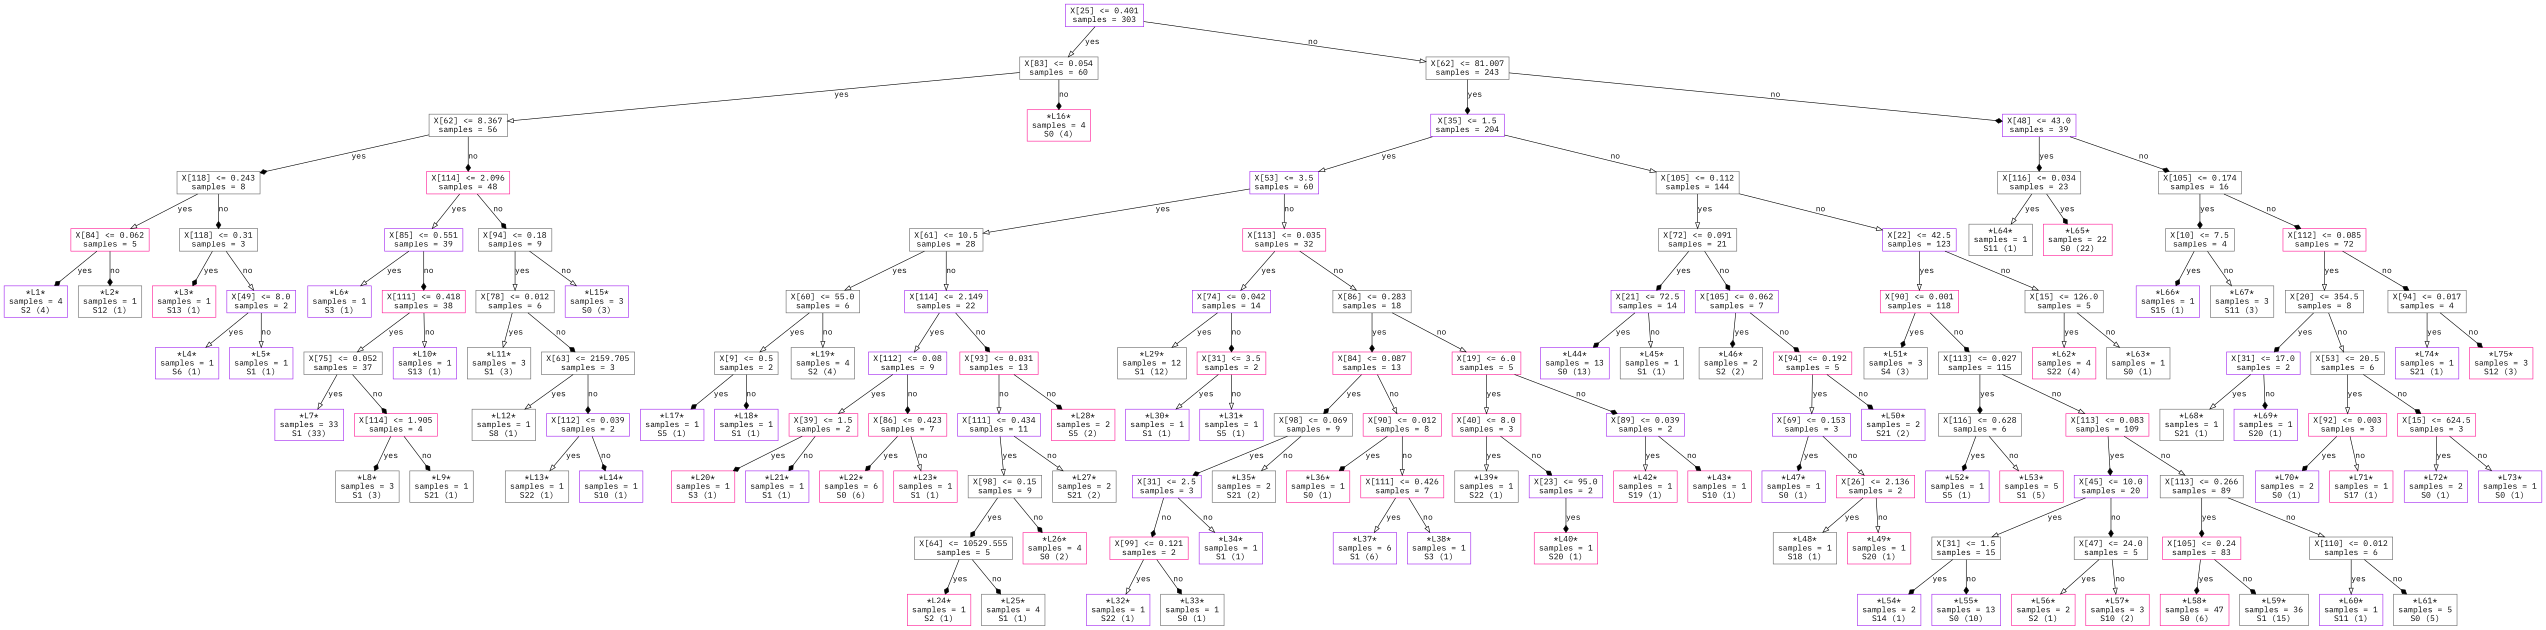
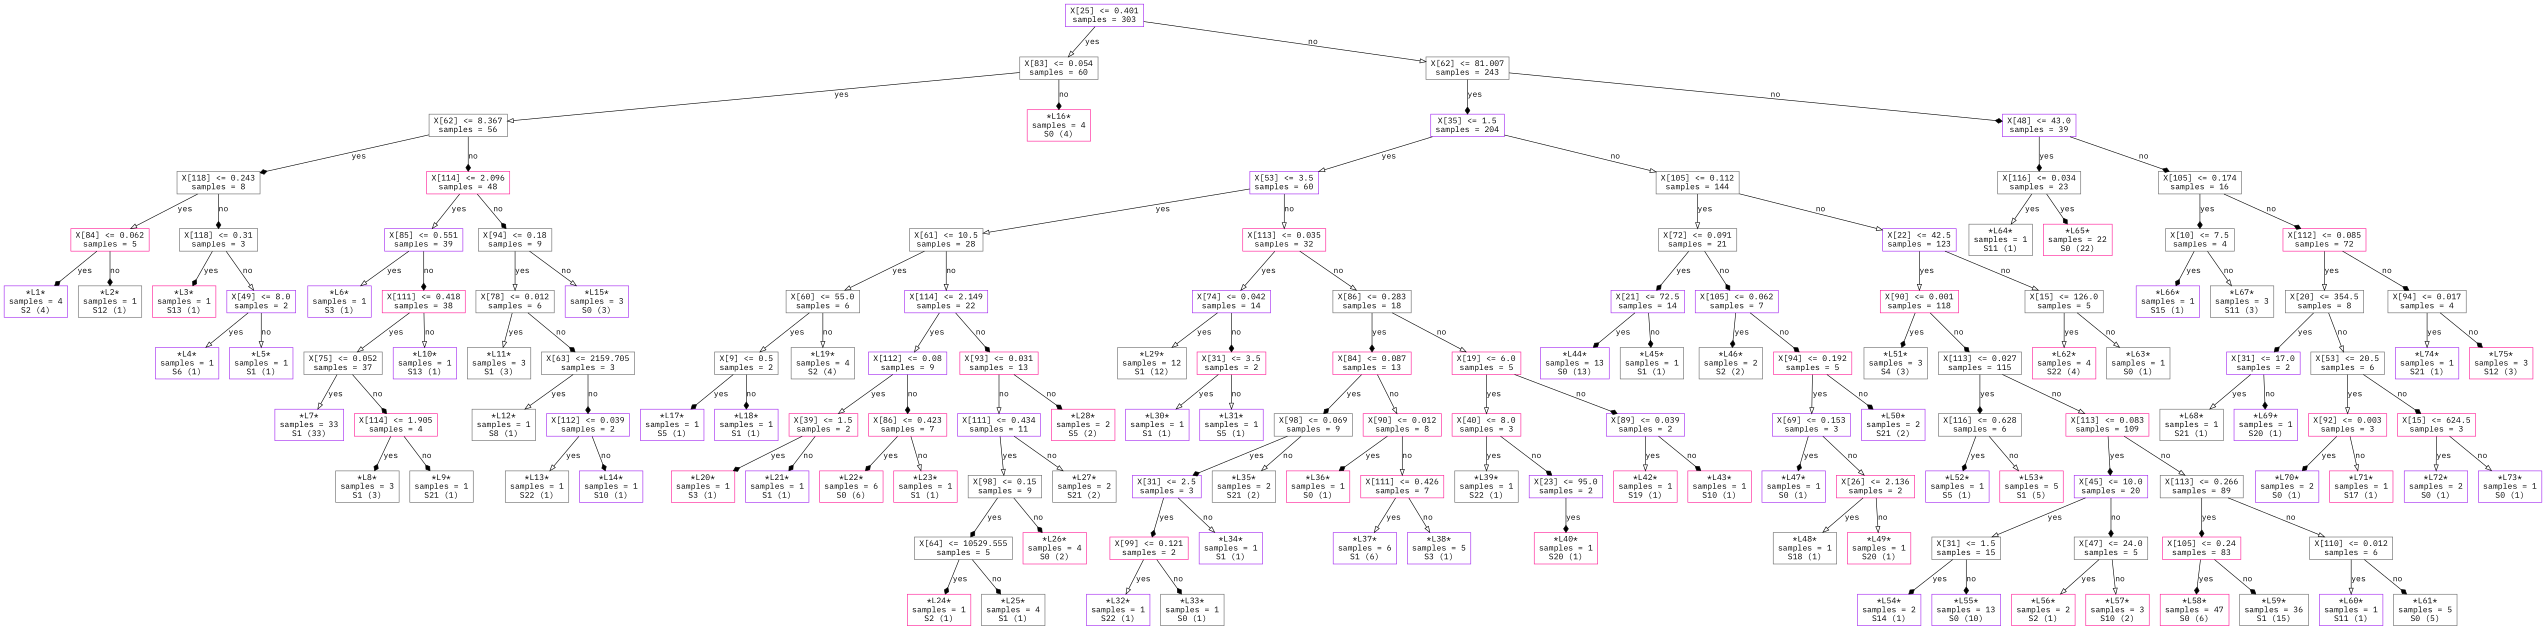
edge "X[21] <= 72.5 samples = 14" -> "*L45* samples = 1 S1 (1)": arrowhead onormal -> diamond
edge "X[31] <= 2.5 samples = 3" -> "X[99] <= 0.121 samples = 2": label "no" -> "yes"
node "*L38* samples = 1 S3 (1)": label "*L38* samples = 1 S3 (1)" -> "*L38* samples = 5 S3 (1)"
